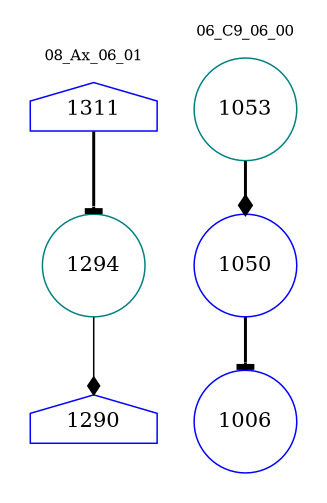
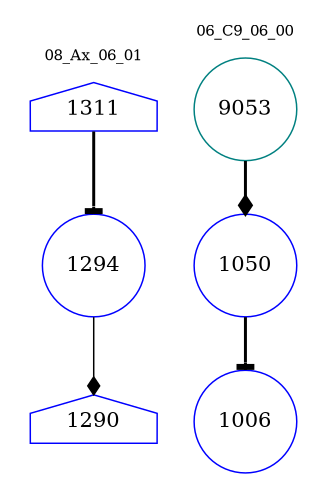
node "1053": label "1053" -> "9053"
node "1294": color teal -> blue
